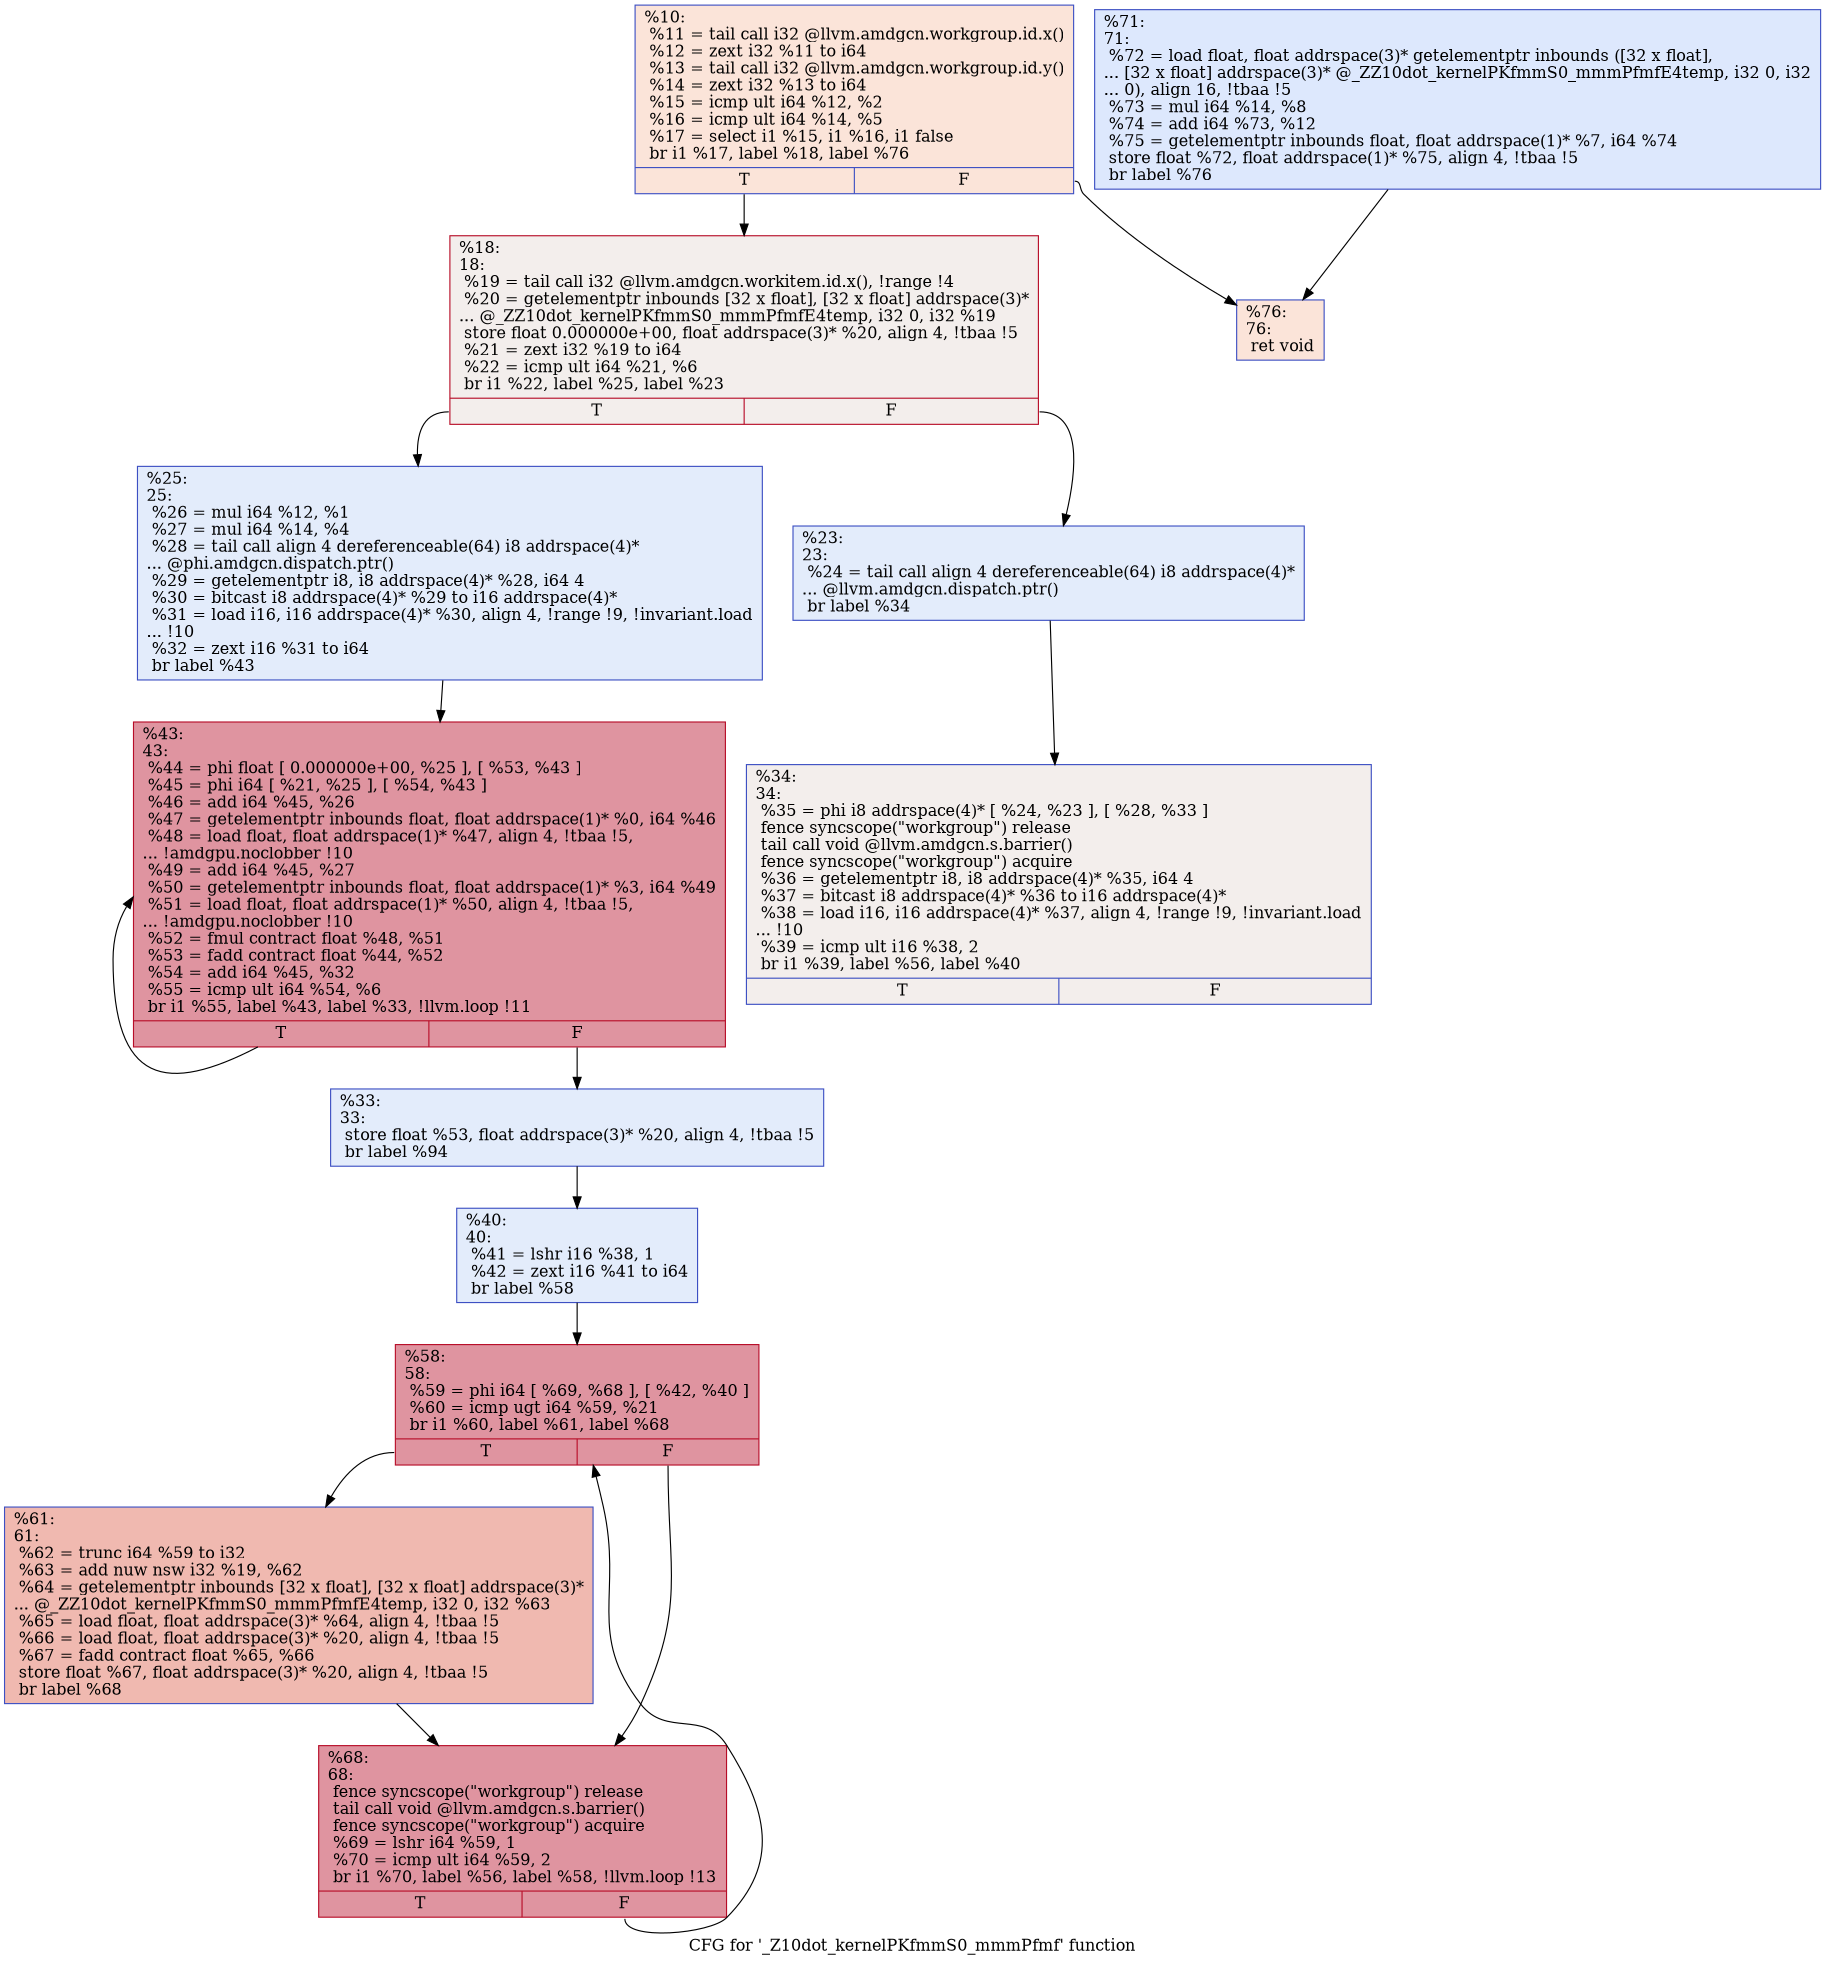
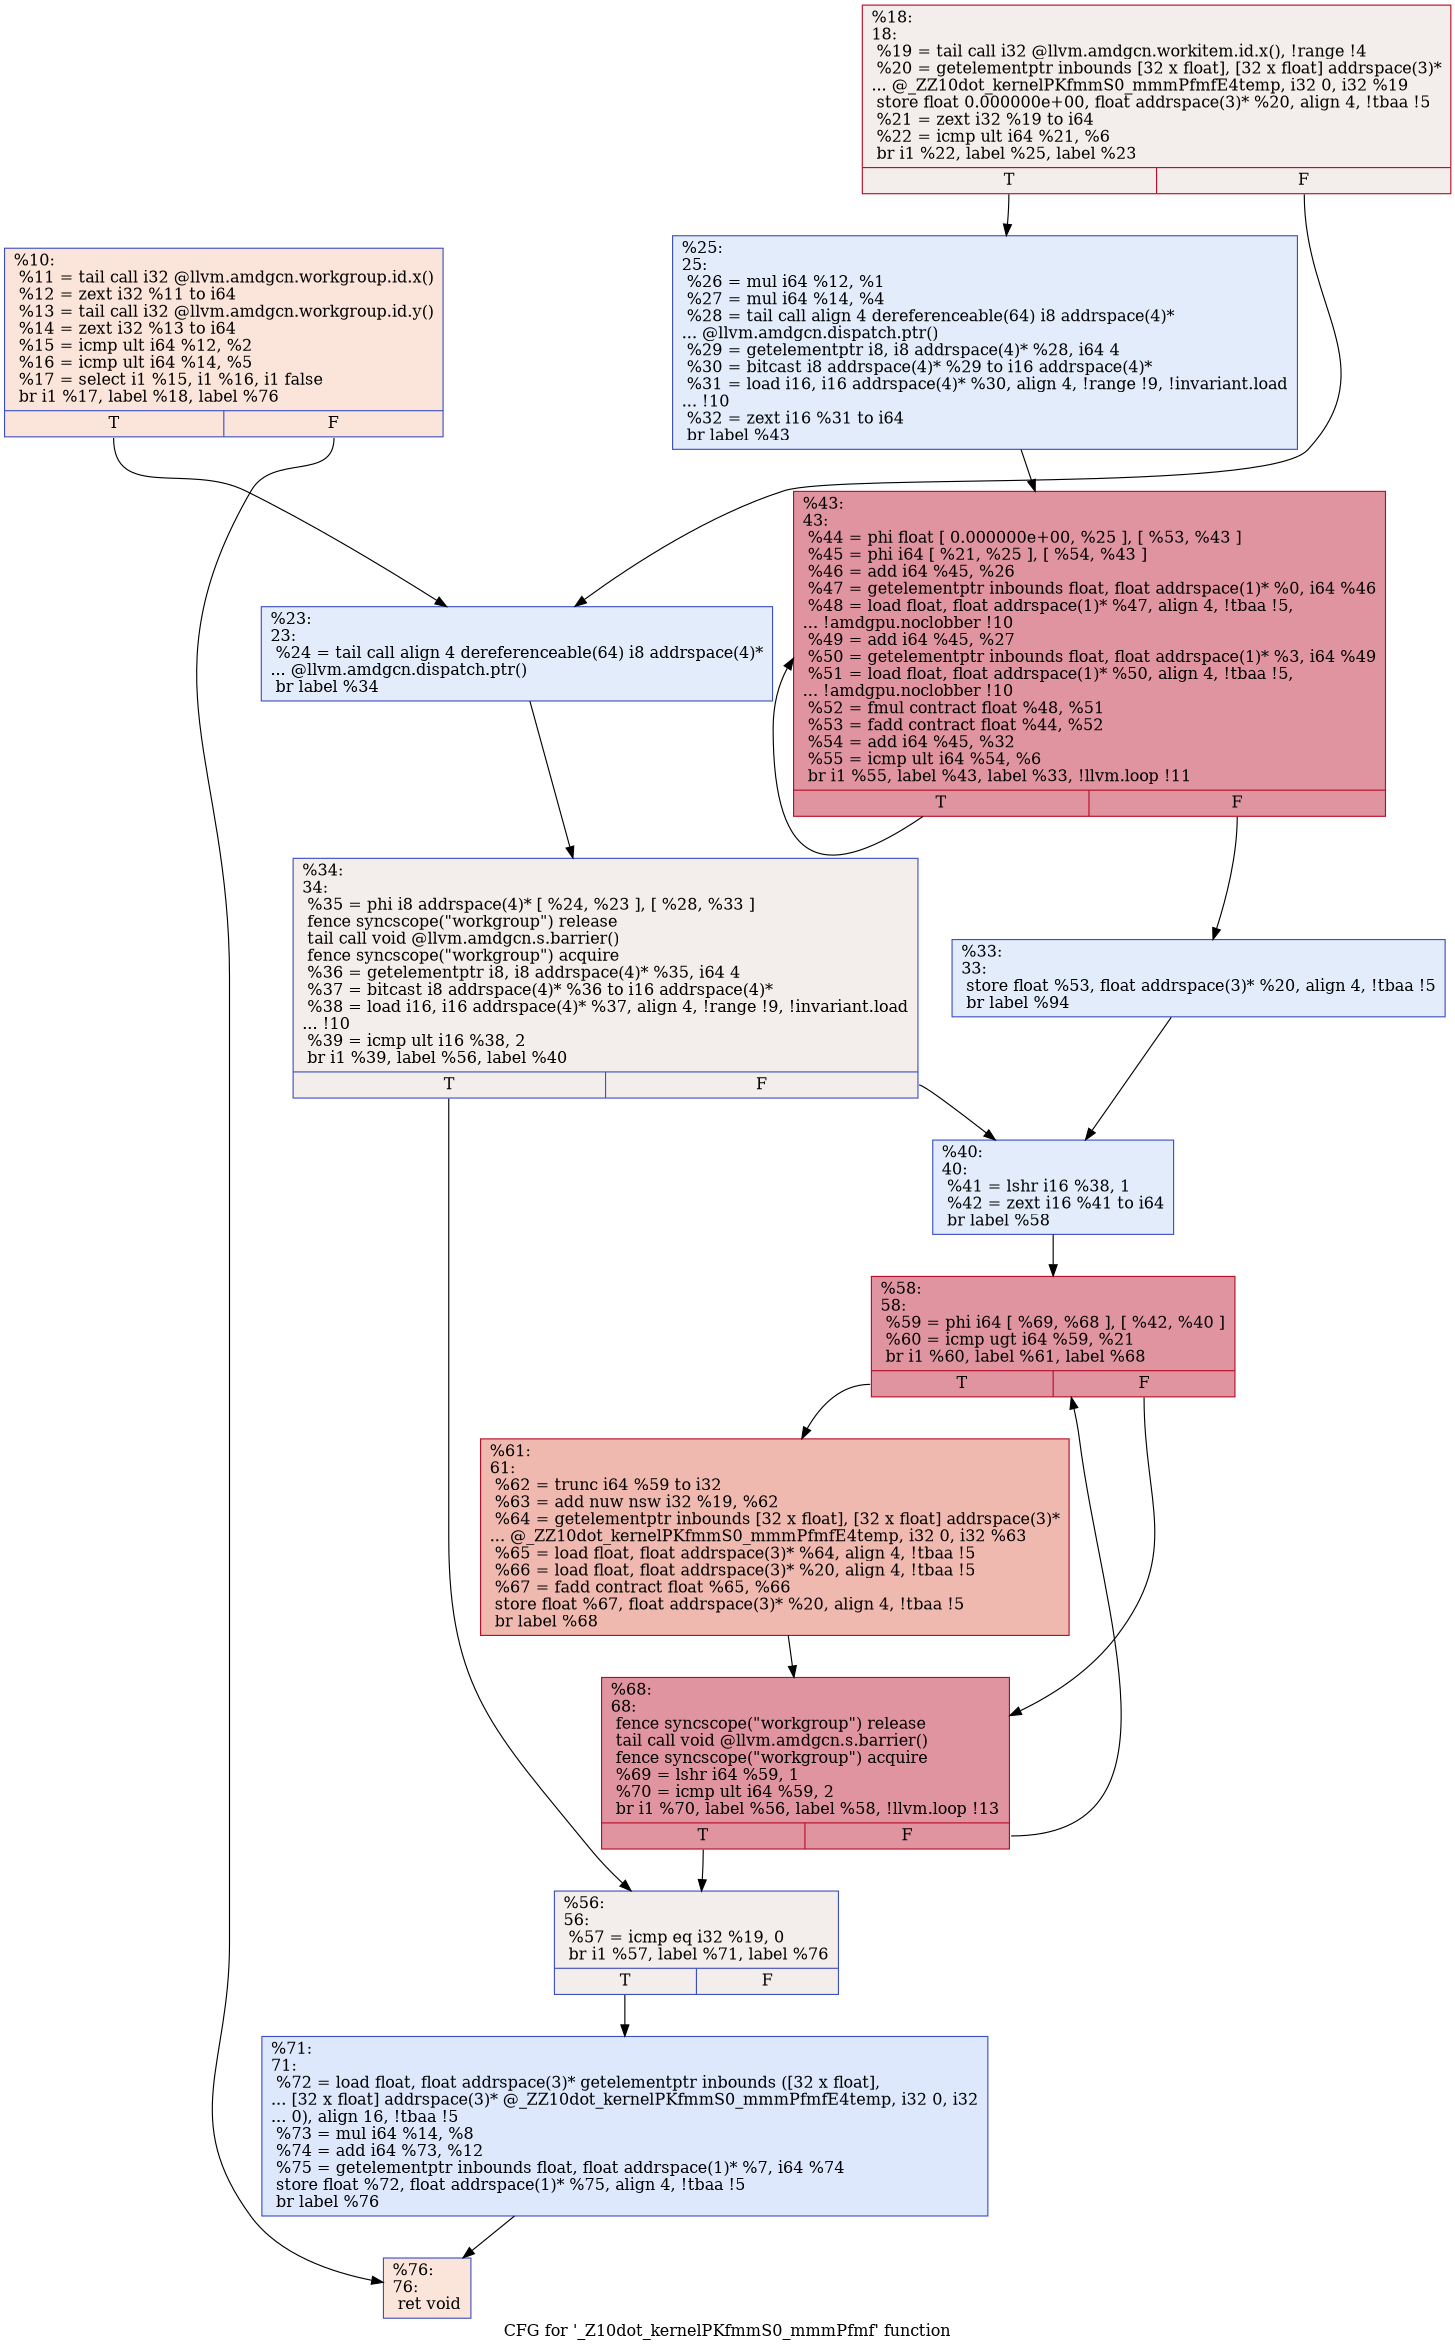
edge "%10:" -> "%18:": now "%10:" -> "%23:"
node "%25:": text "... @phi.amdgcn.dispatch.ptr()" -> "... @llvm.amdgcn.dispatch.ptr()"
edge "%34:" -> "%40:": added
node "%61:": color #3d50c3ff -> #b70d28ff
node "%56:": added
